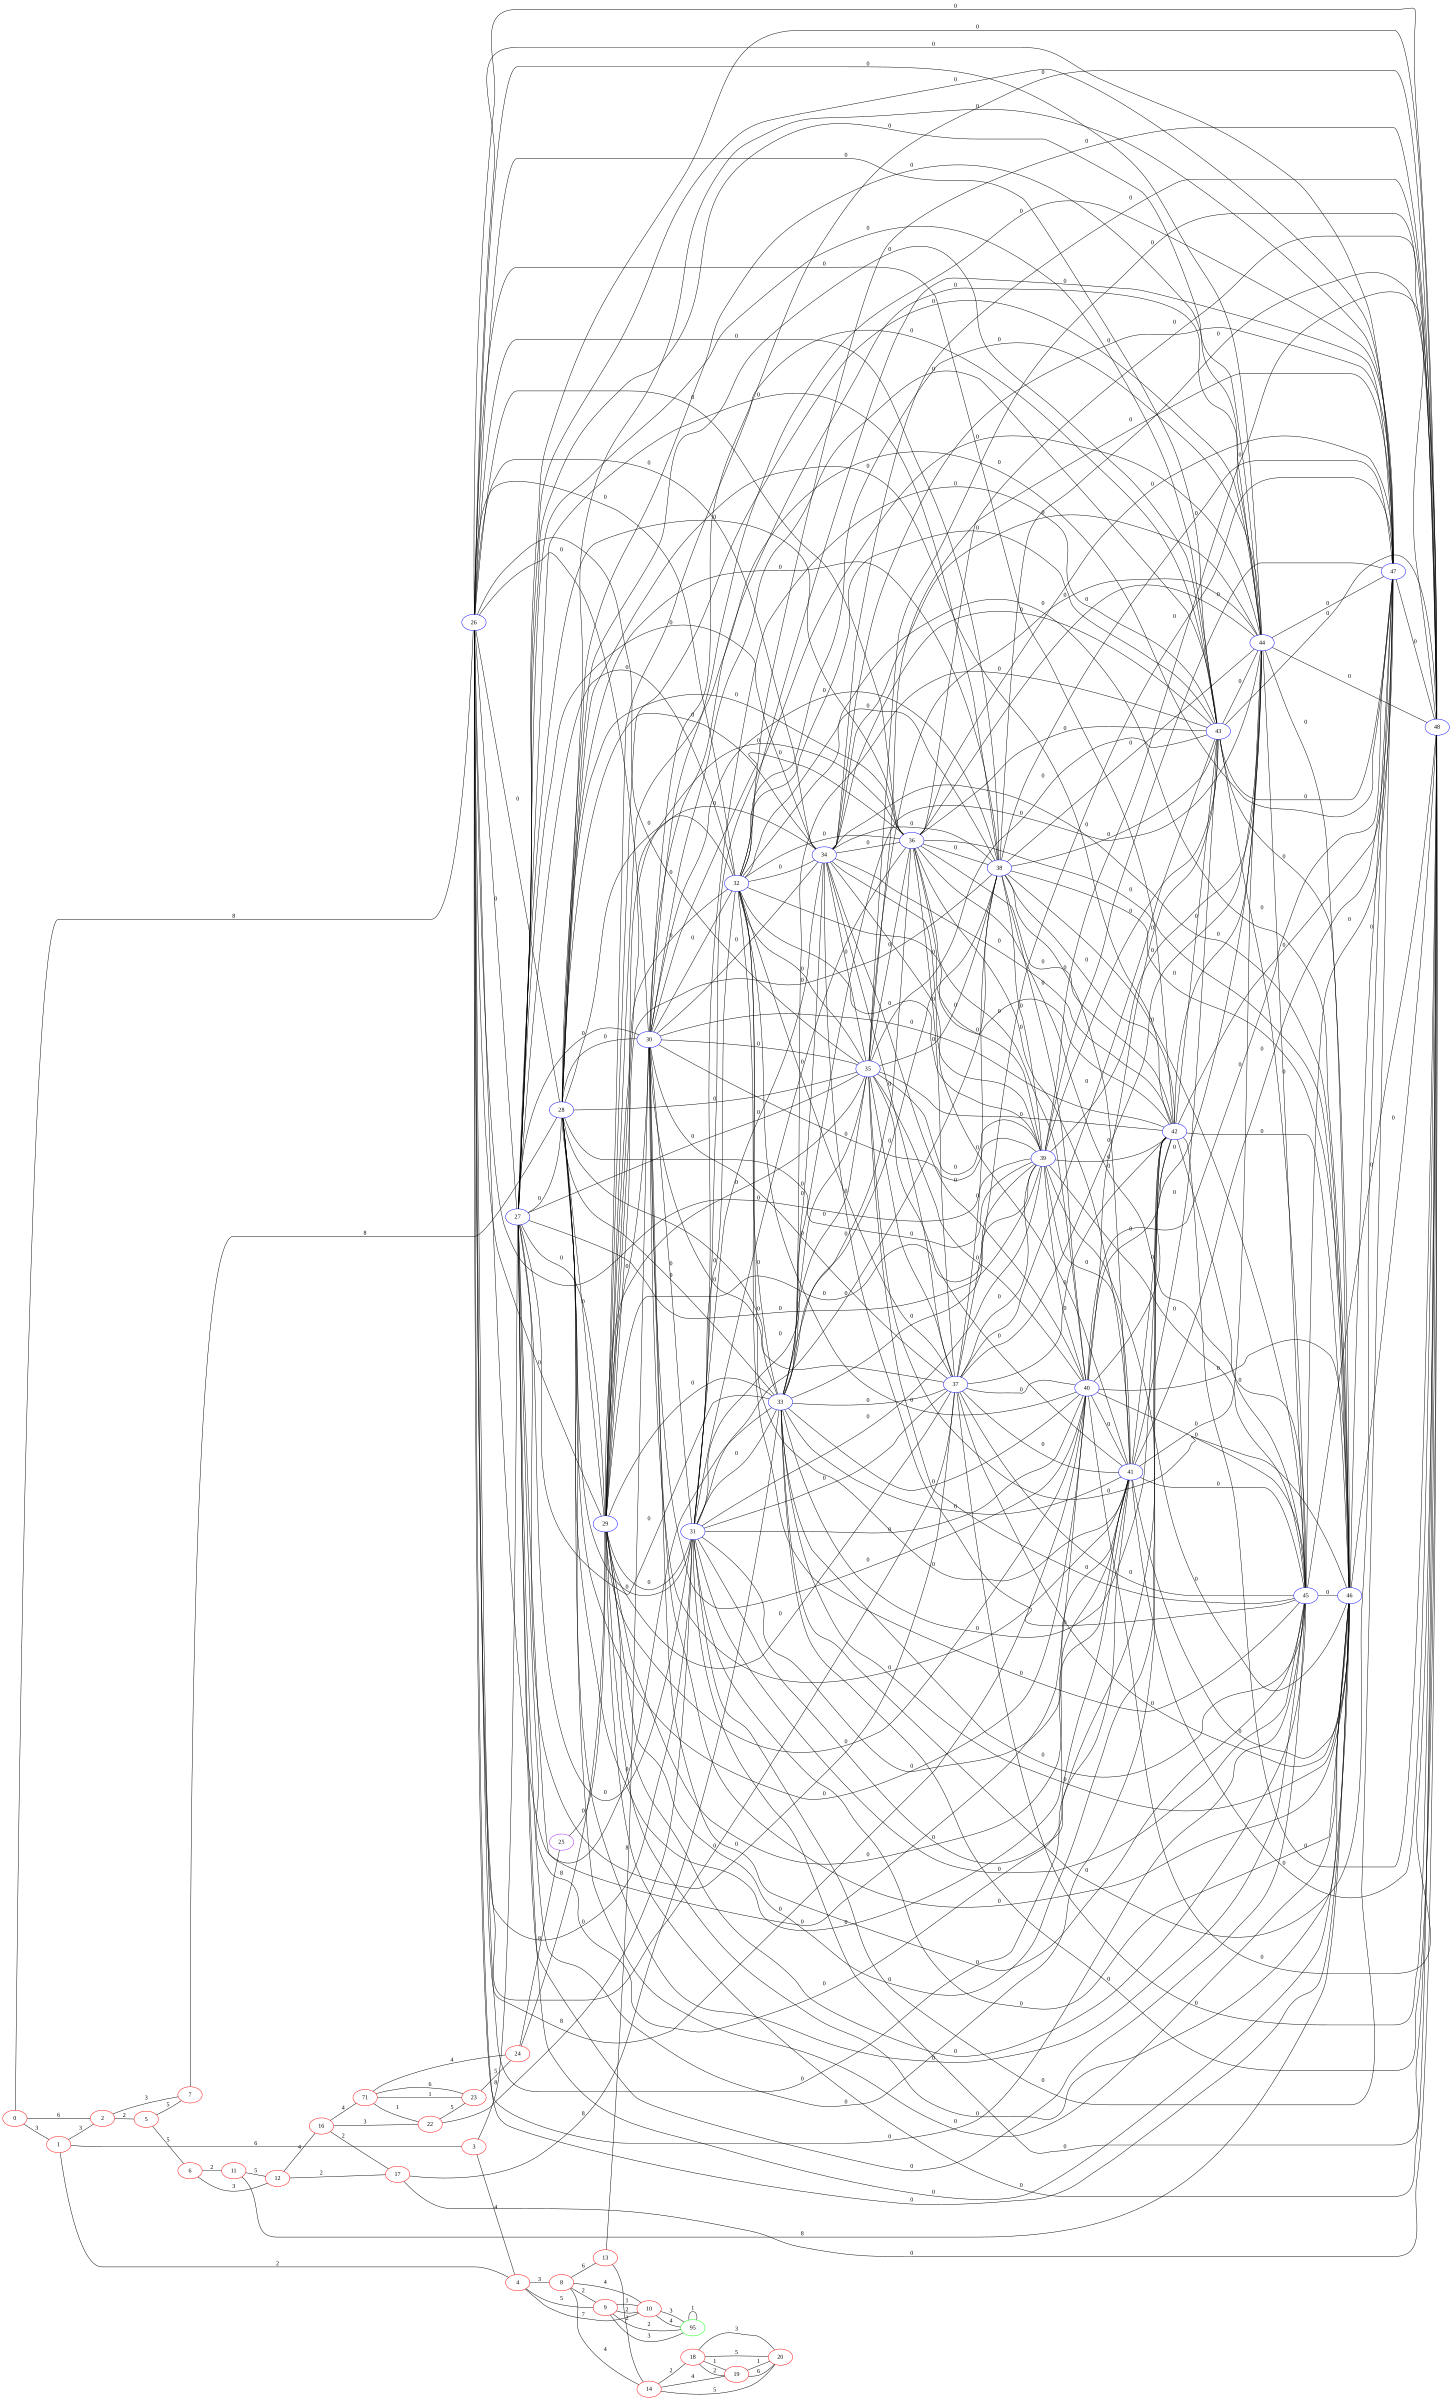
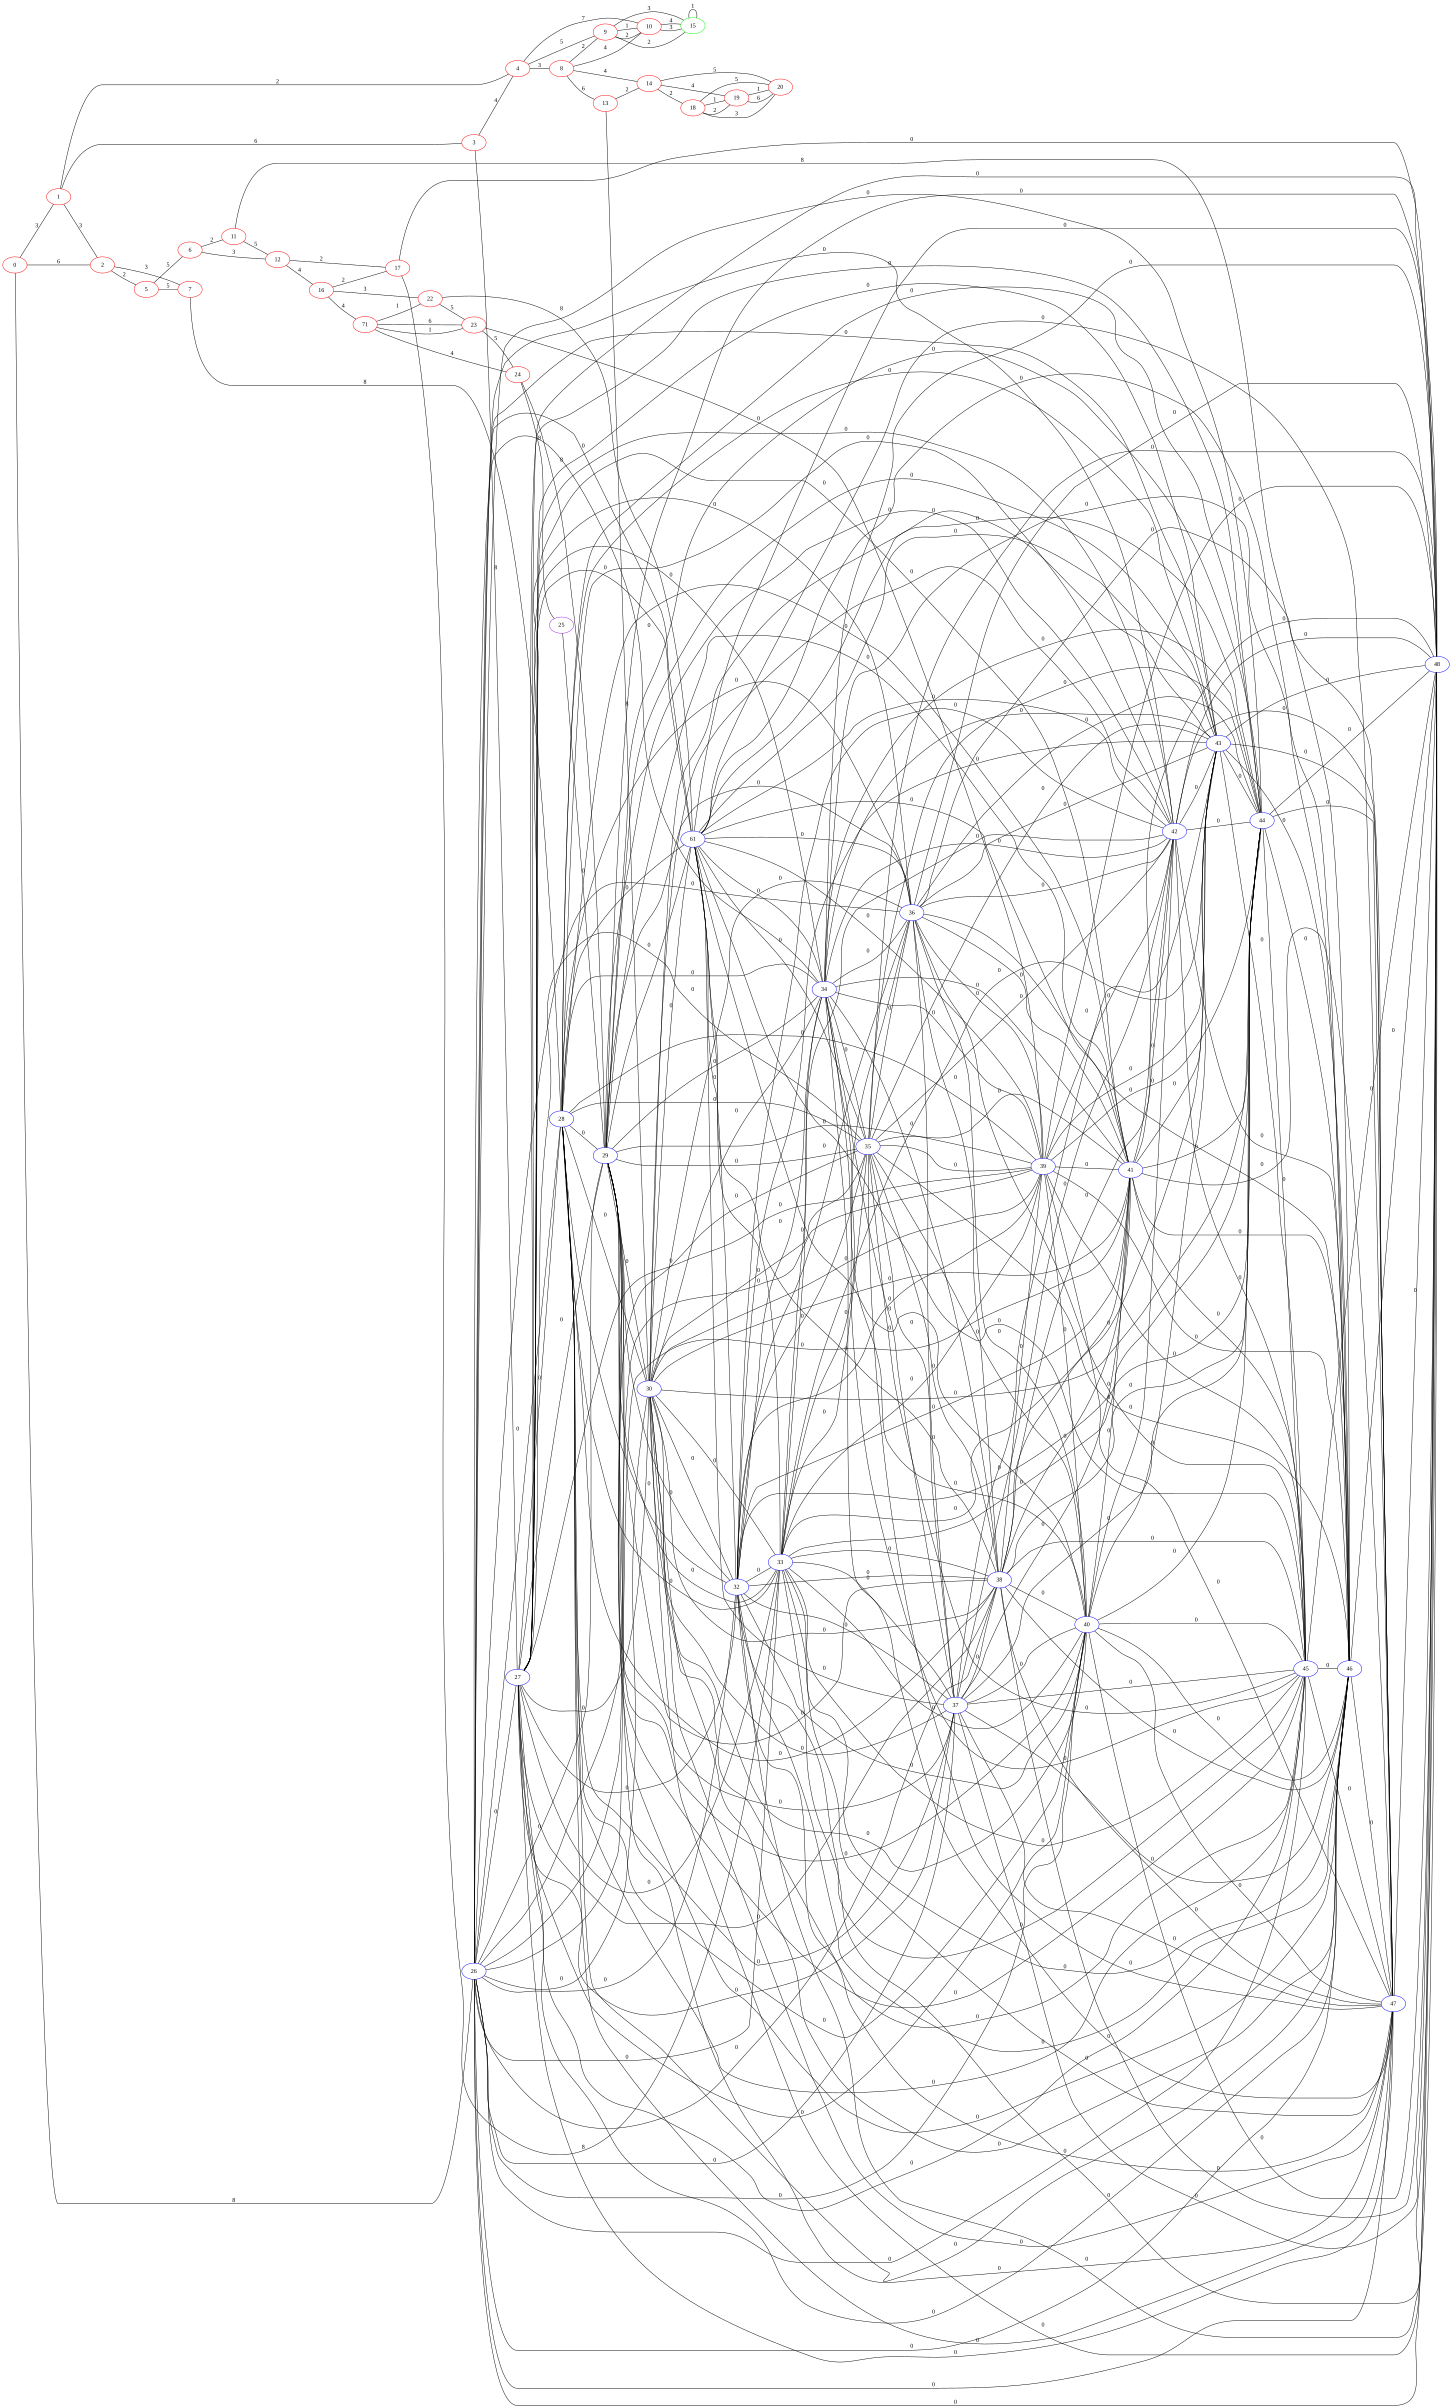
edge "39" -- "37": now "39" -- "23"
node "31": label "31" -> "61"
node "95": label "95" -> "15"
